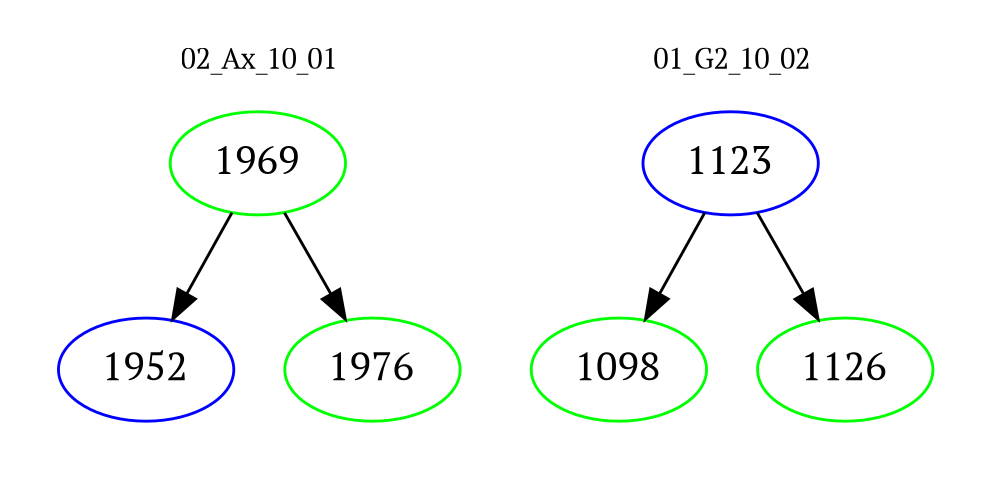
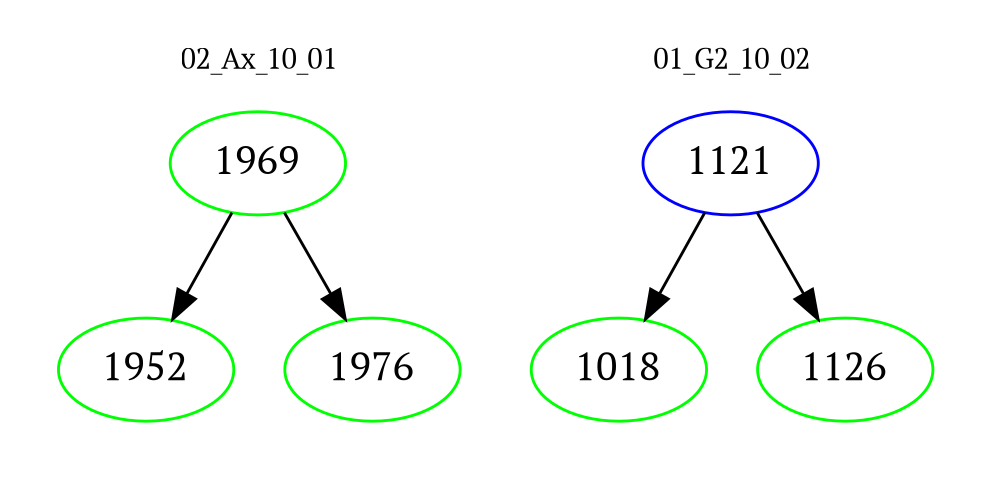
node "1123": label "1123" -> "1121"
node "1952": color blue -> green
node "1098": label "1098" -> "1018"
